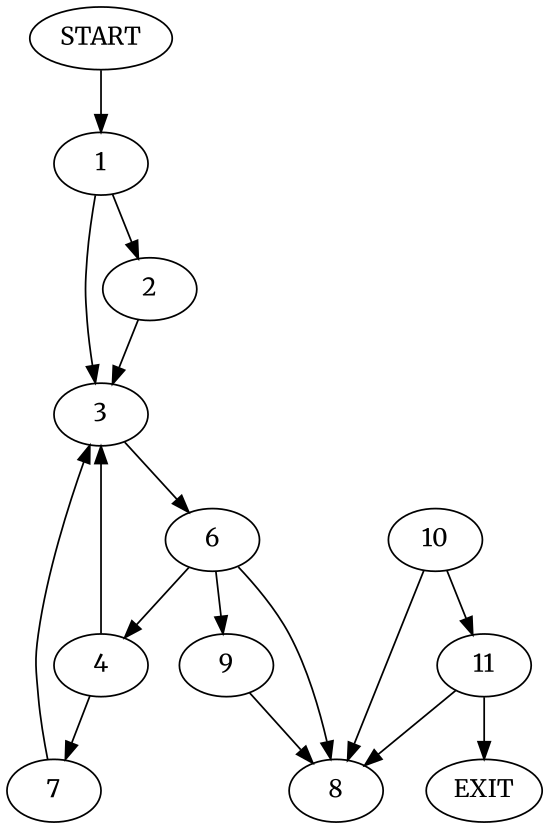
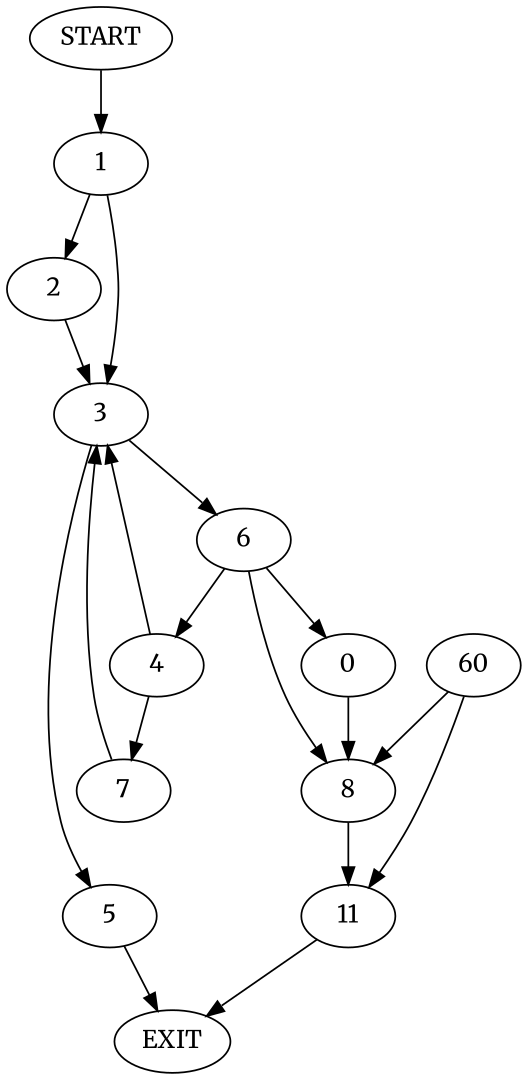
node "10": label "10" -> "60"
node "9": label "9" -> "0"
edge "11" -> "8": reversed
node "5": added
